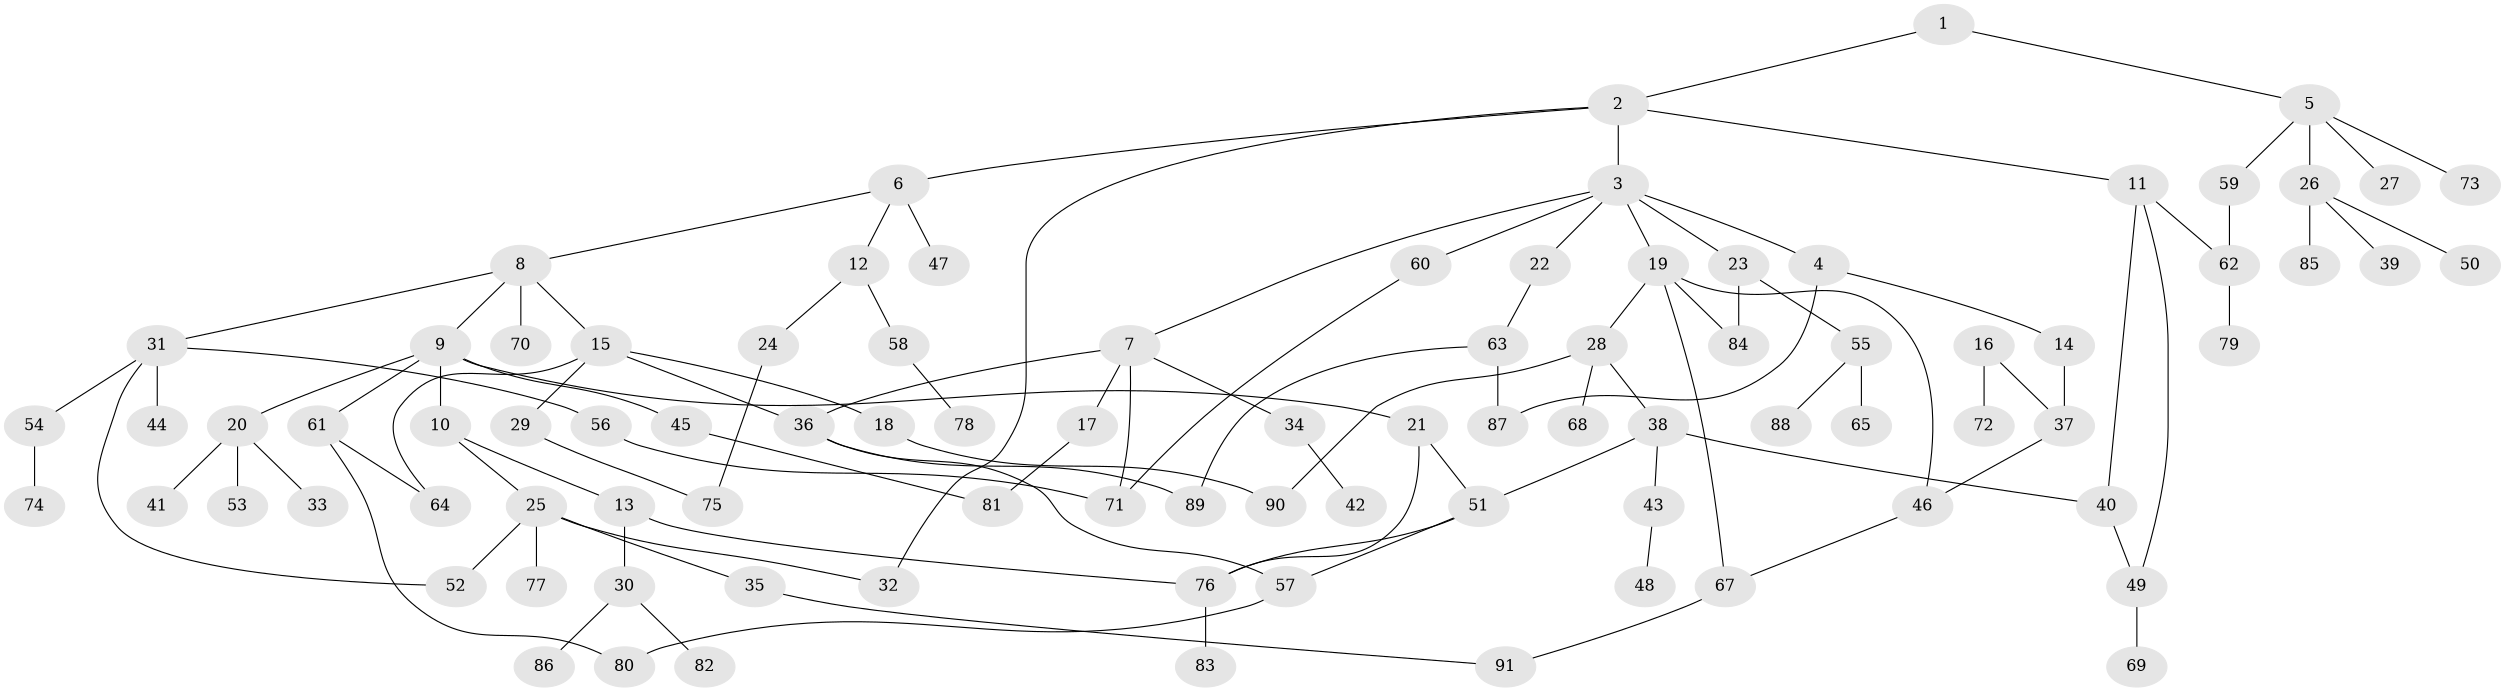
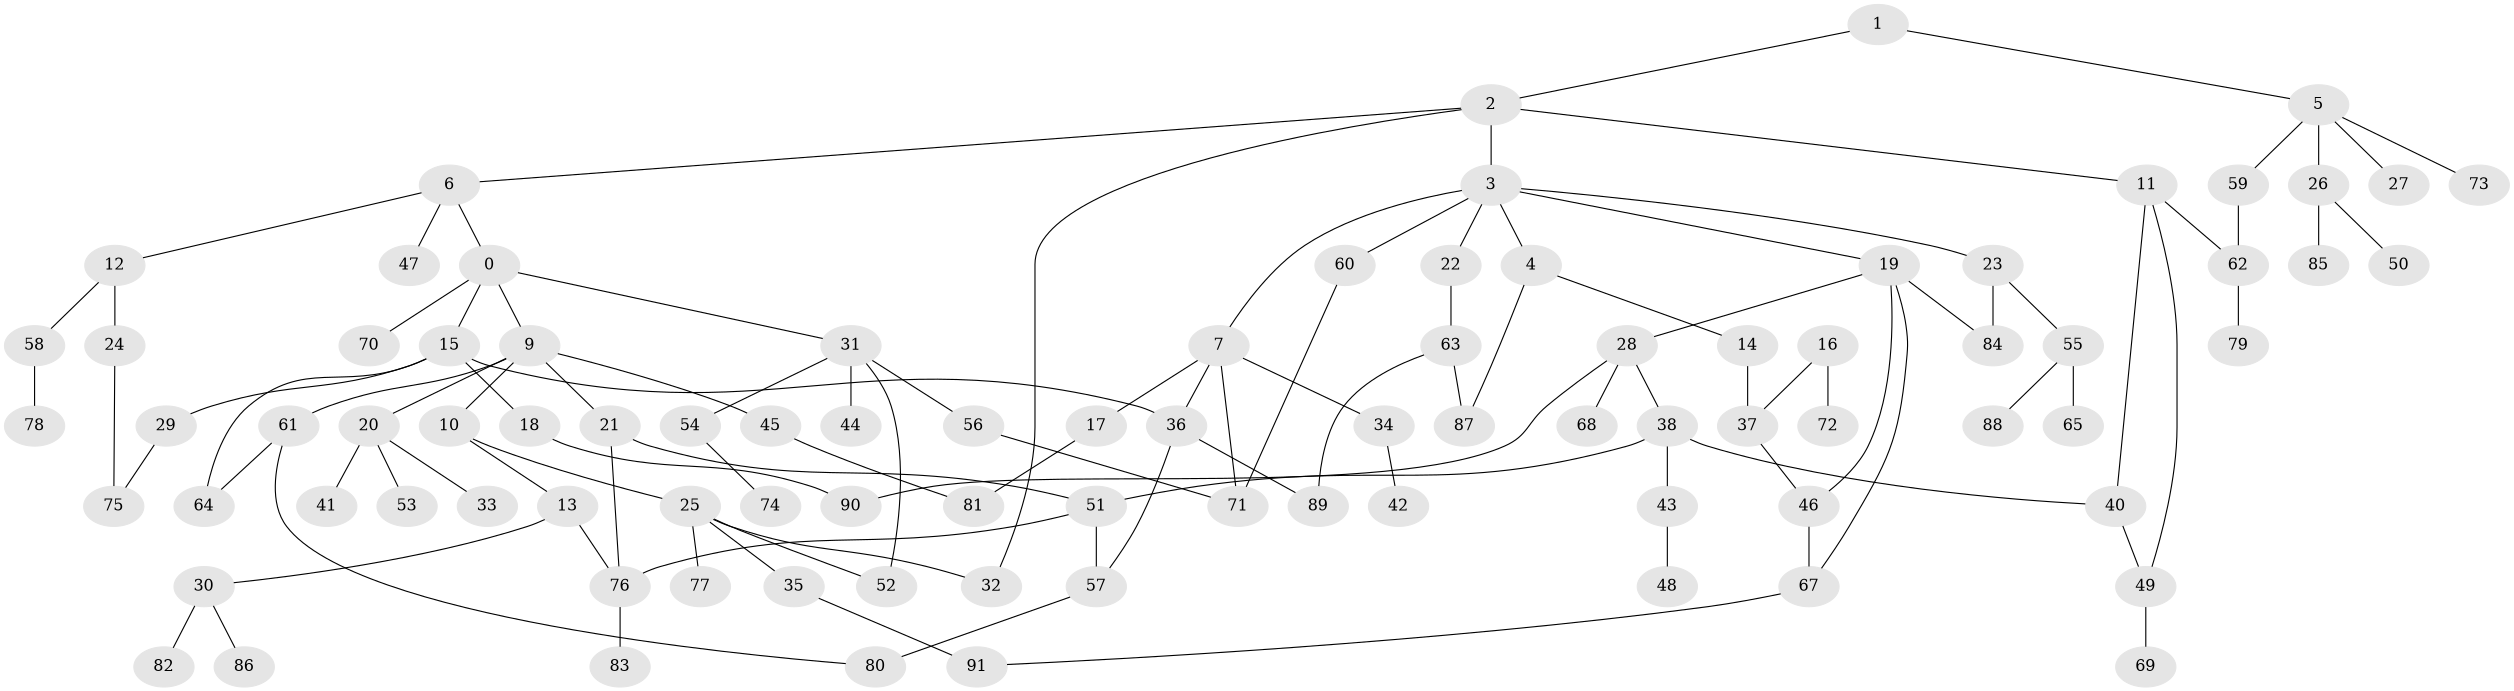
node "8": label "8" -> "0"
node "39": removed
